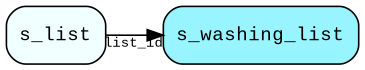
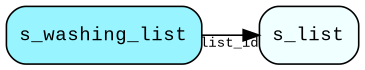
edge "s_list" -> "s_washing_list": reversed
